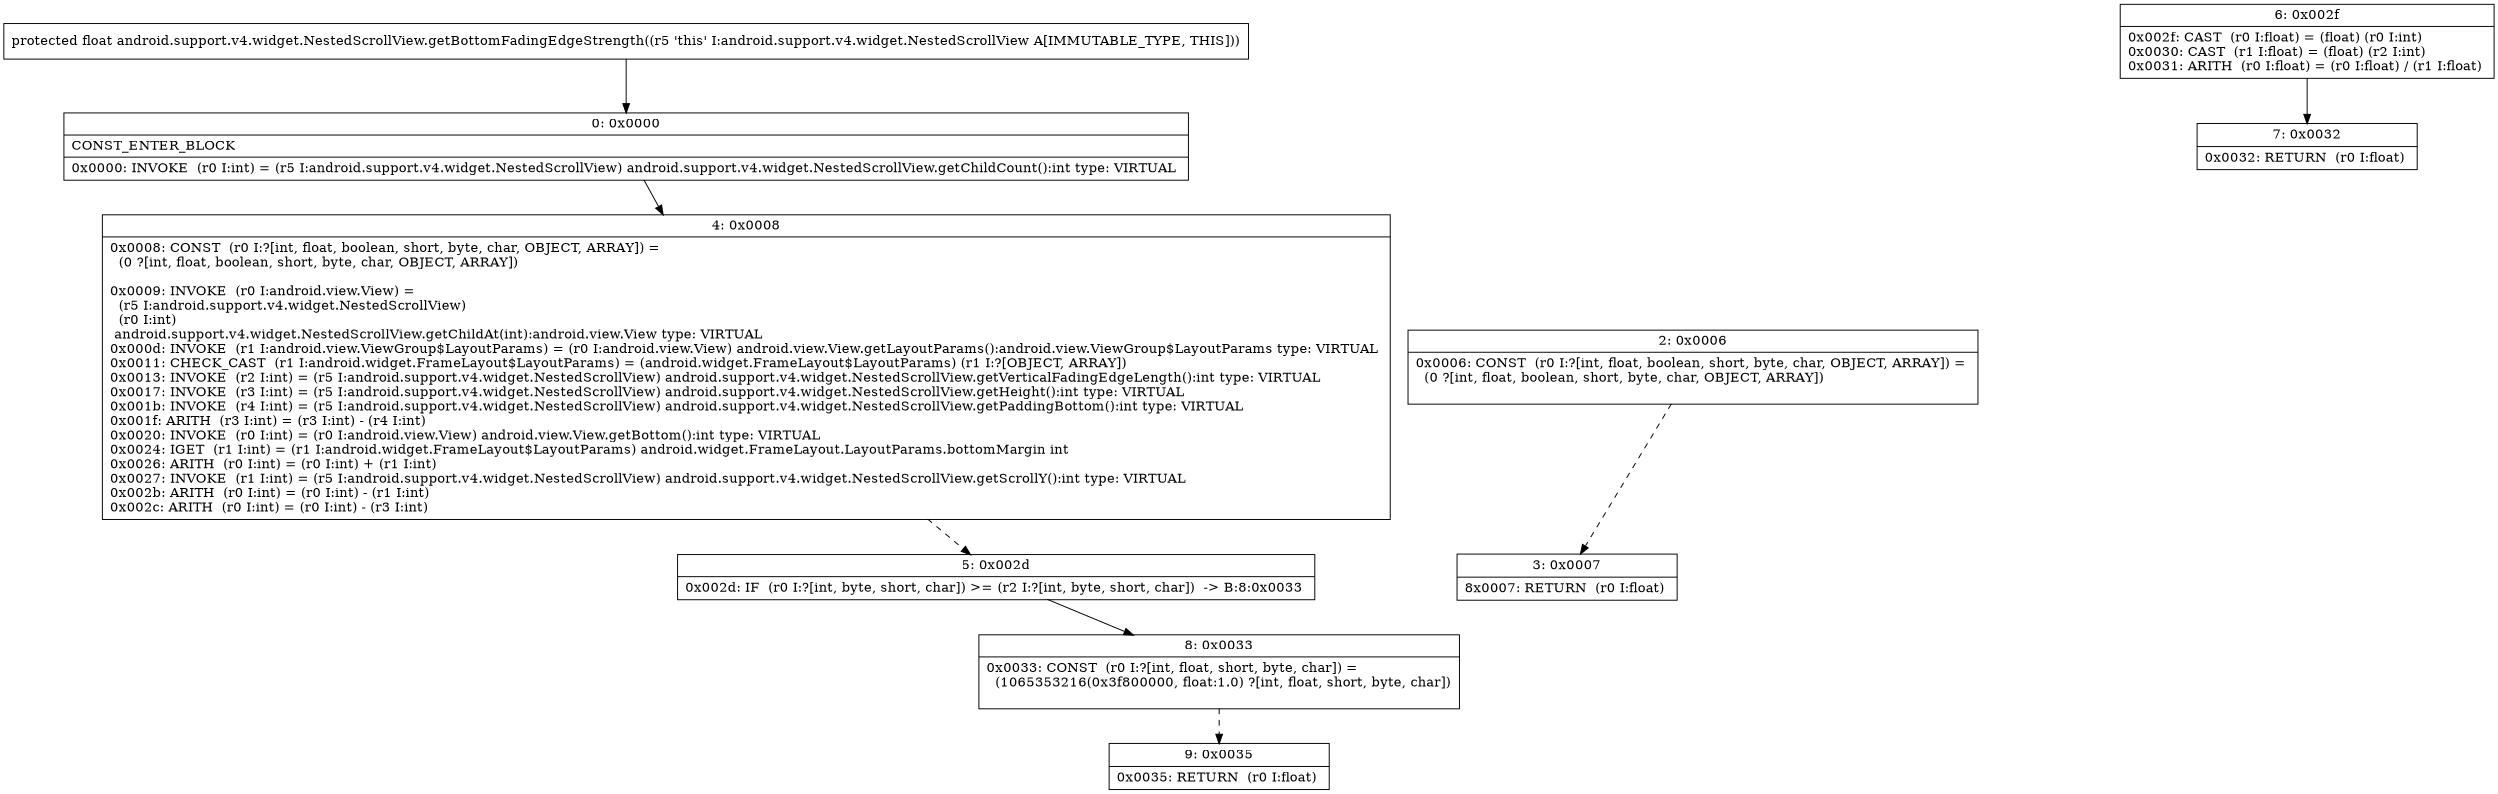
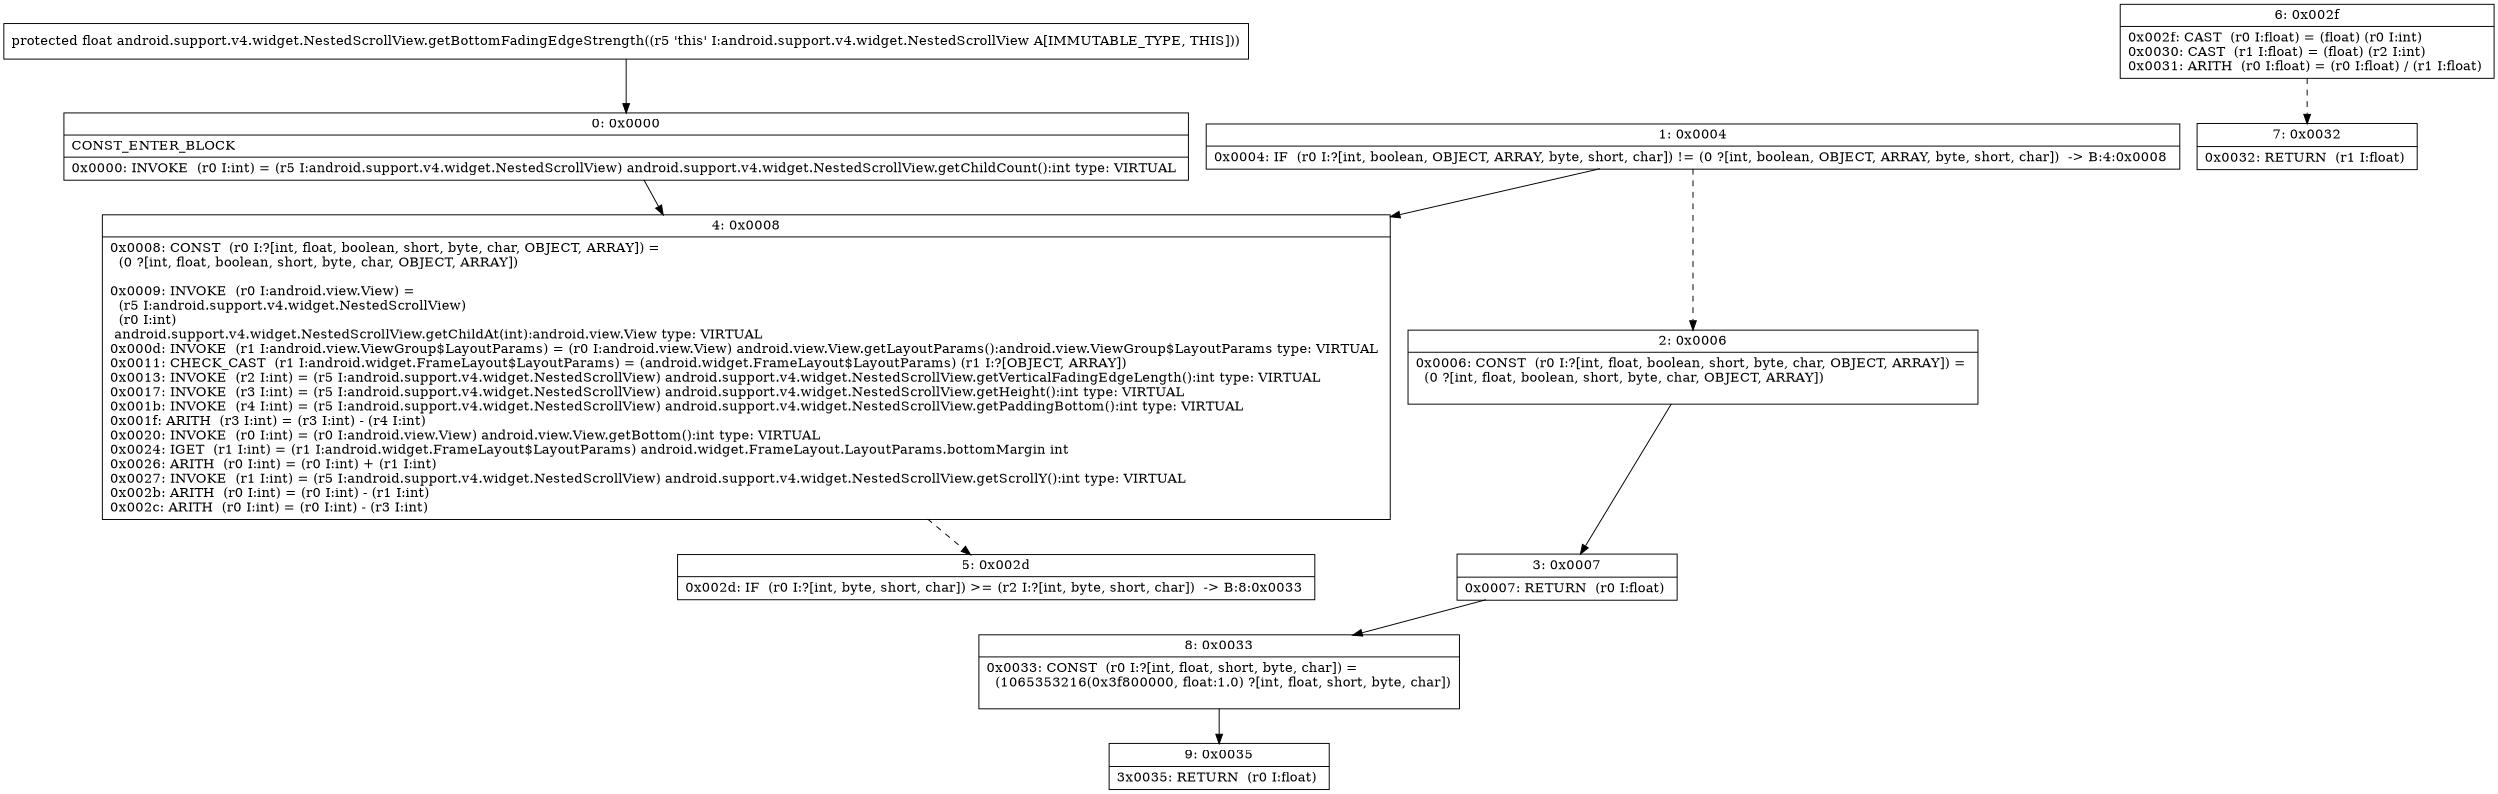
edge "6: 0x002f" -> "7: 0x0032": style solid -> dashed
node "1: 0x0004": added
node "7: 0x0032": text "0x0032: RETURN  (r0 I:float)" -> "0x0032: RETURN  (r1 I:float)"
edge "2: 0x0006" -> "3: 0x0007": style dashed -> solid
node "3: 0x0007": text "8x0007: RETURN  (r0 I:float)" -> "0x0007: RETURN  (r0 I:float)"
edge "5: 0x002d" -> "8: 0x0033": now "3: 0x0007" -> "8: 0x0033"
edge "8: 0x0033" -> "9: 0x0035": style dashed -> solid
node "9: 0x0035": text "0x0035: RETURN  (r0 I:float)" -> "3x0035: RETURN  (r0 I:float)"
